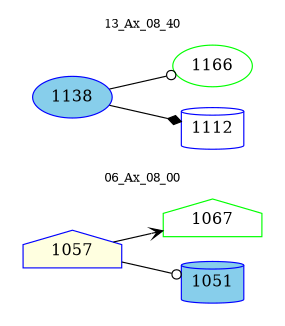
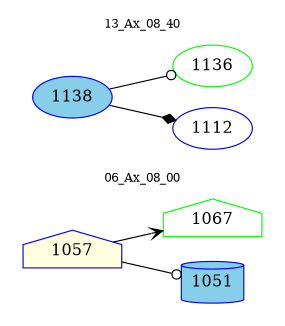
node "1166": label "1166" -> "1136"
node "1112": shape cylinder -> ellipse
